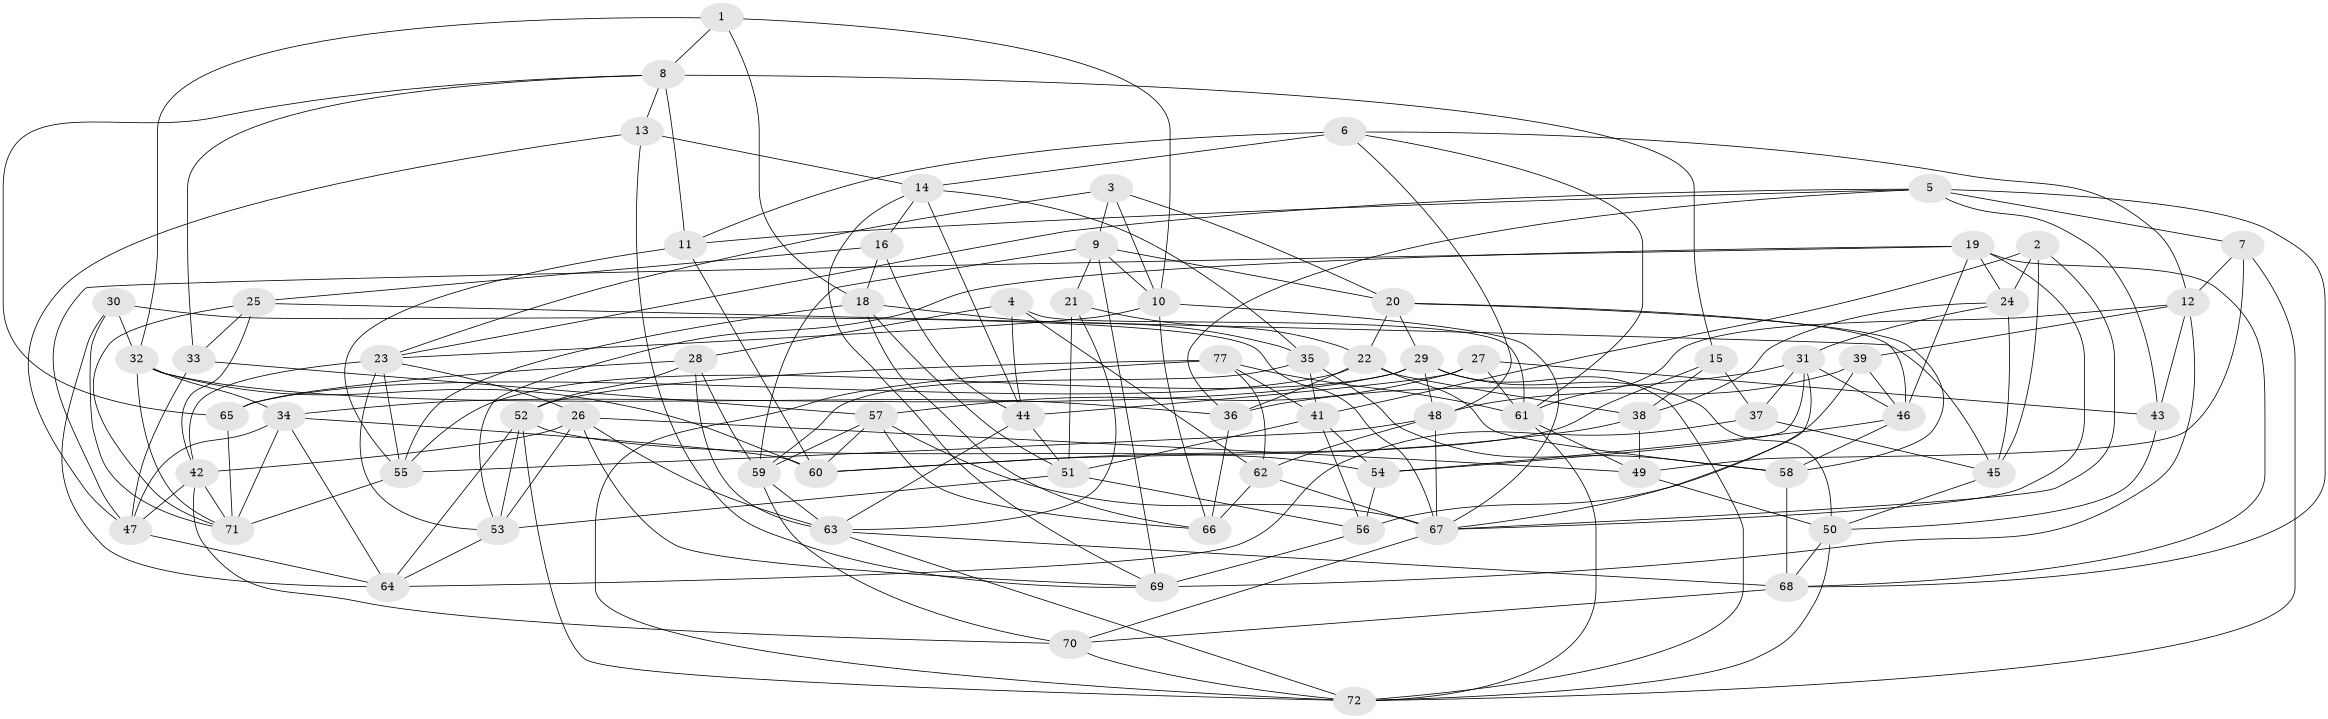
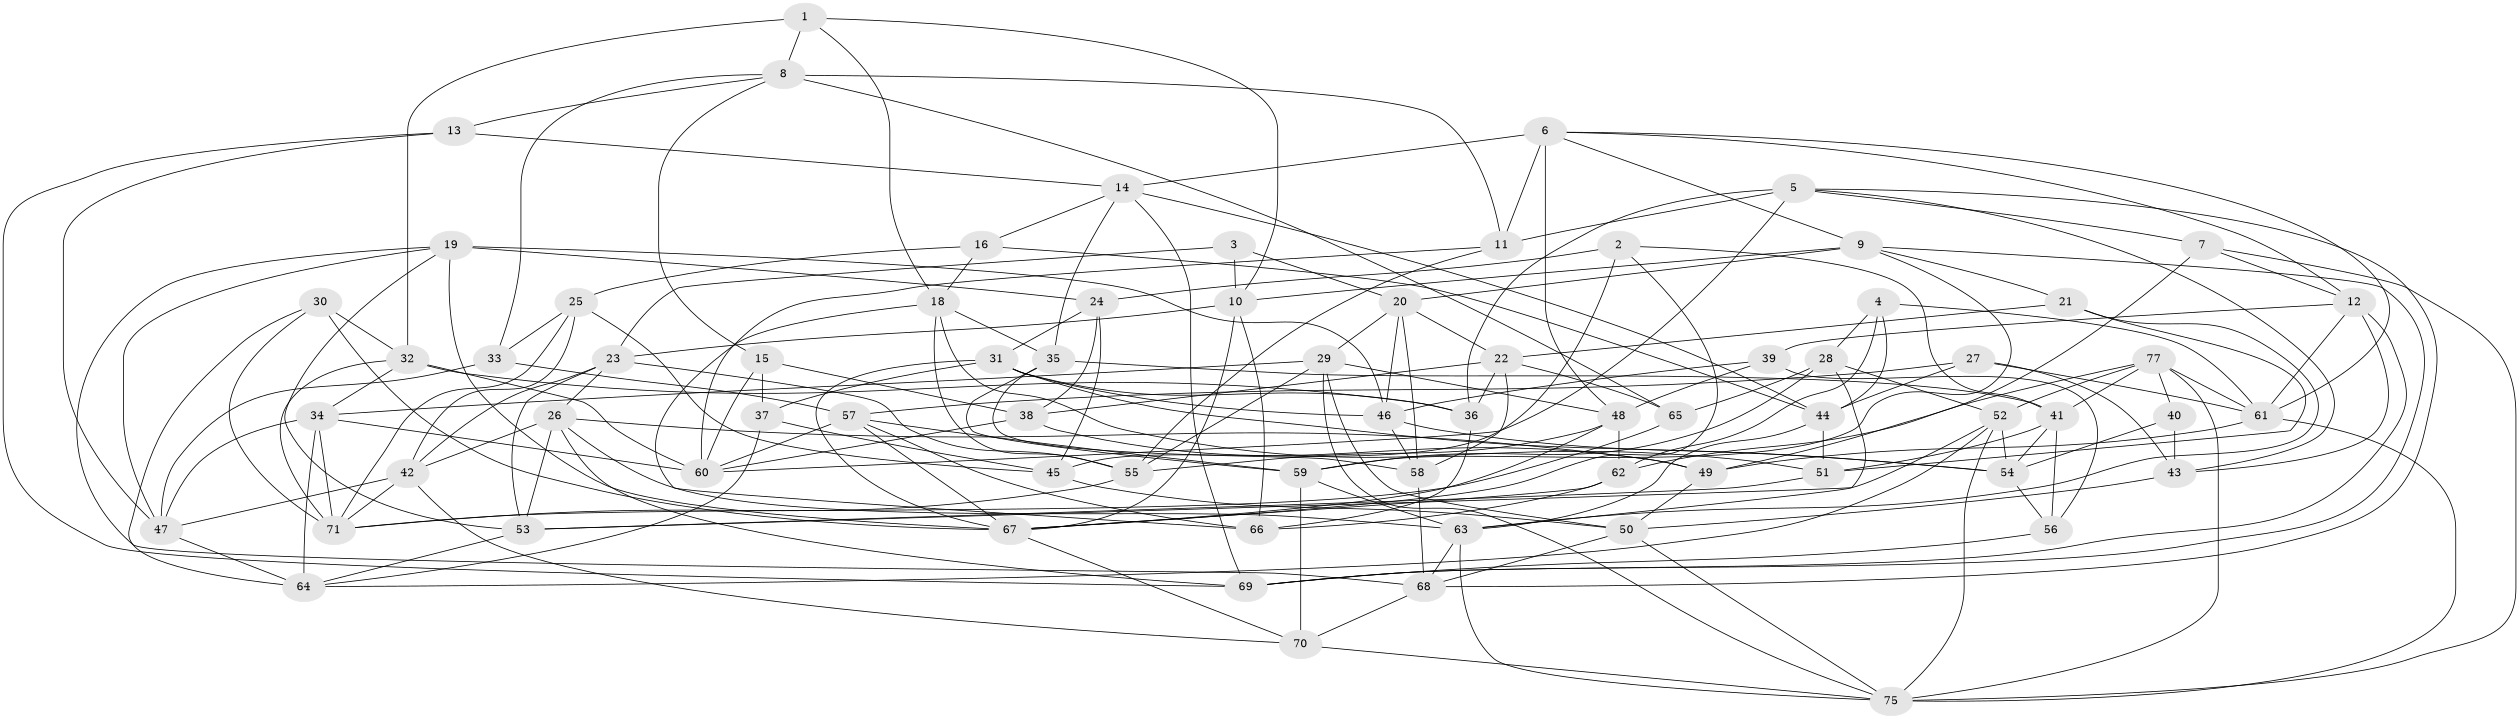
edge "3" -- "9": now "6" -- "9"
edge "5" -- "23": now "5" -- "60"
node "40": added
edge "51" -- "56": removed
node "72": label "72" -> "75"
